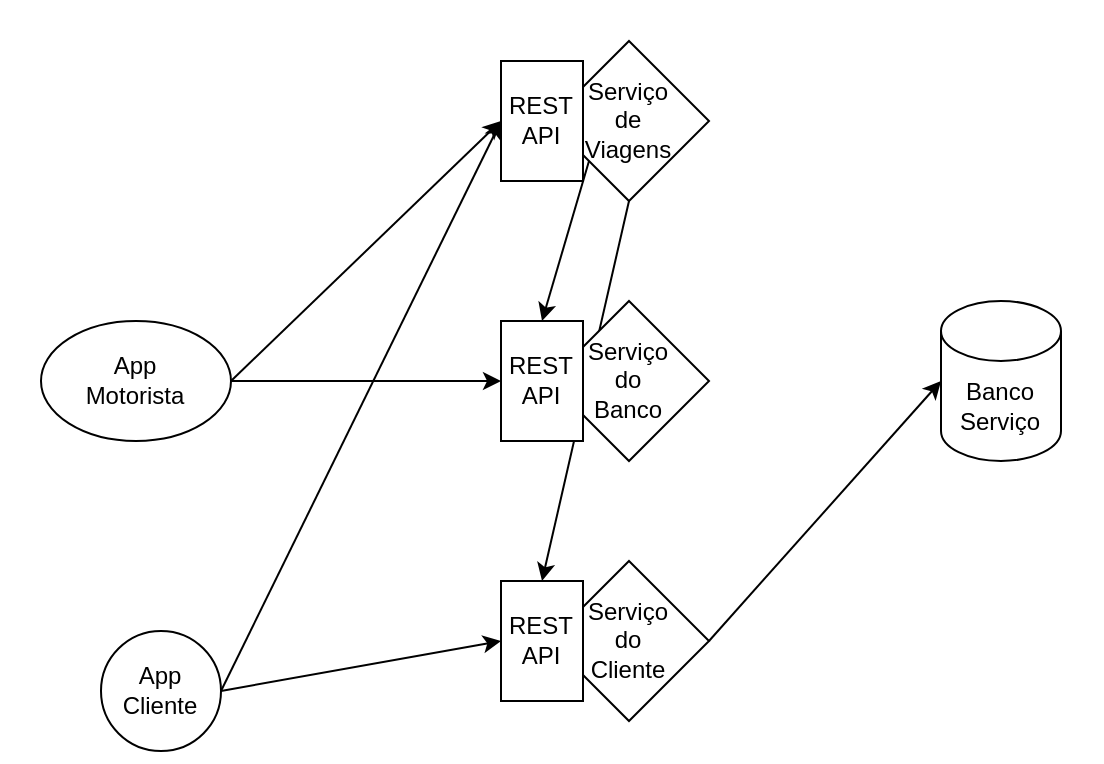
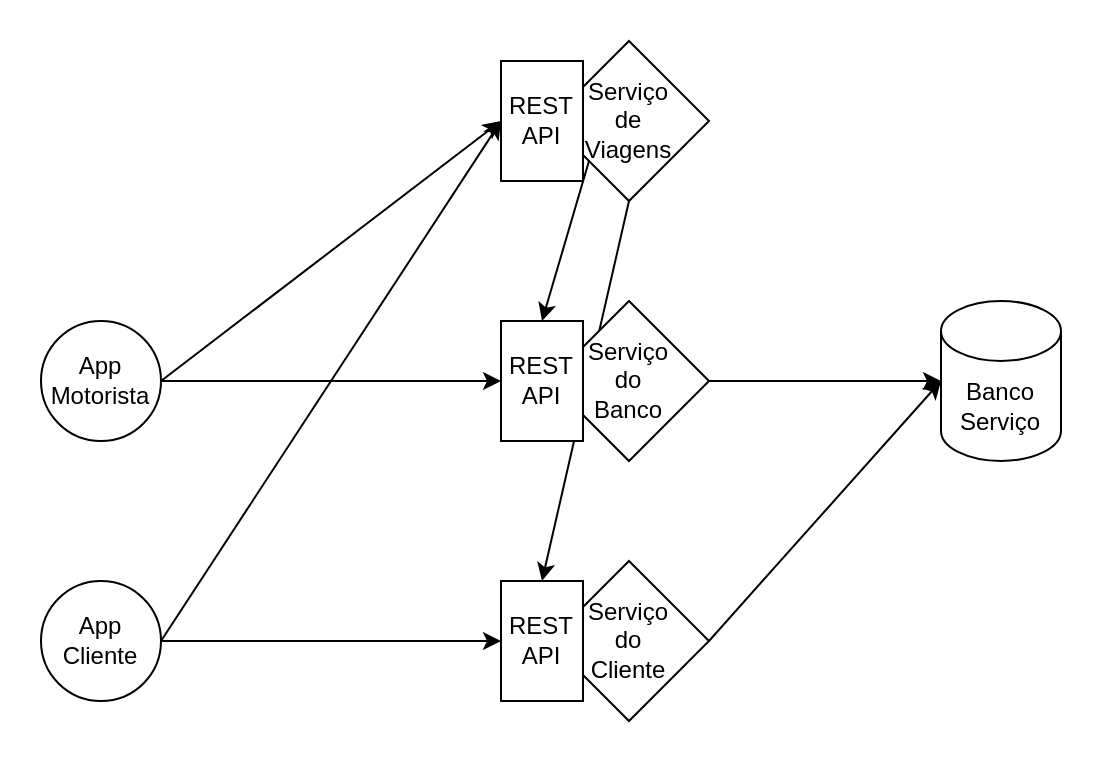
node "App Motorista": size 190x120 -> 120x120
edge "Serviço do Banco" -> "Banco Serviço": added
node "App Cliente": moved (161, 691) -> (101, 641)
